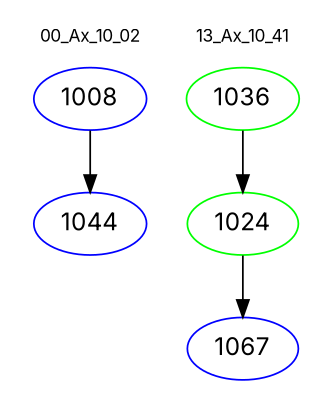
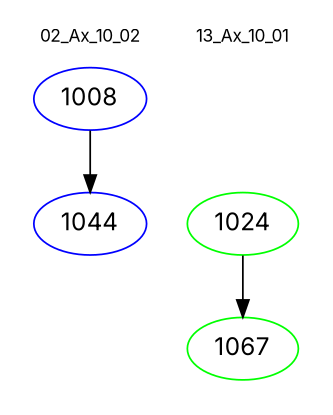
cluster "00_Ax_10_02": label "00_Ax_10_02" -> "02_Ax_10_02"
cluster "13_Ax_10_41": label "13_Ax_10_41" -> "13_Ax_10_01"
node "1036": removed
node "1067": color blue -> green
